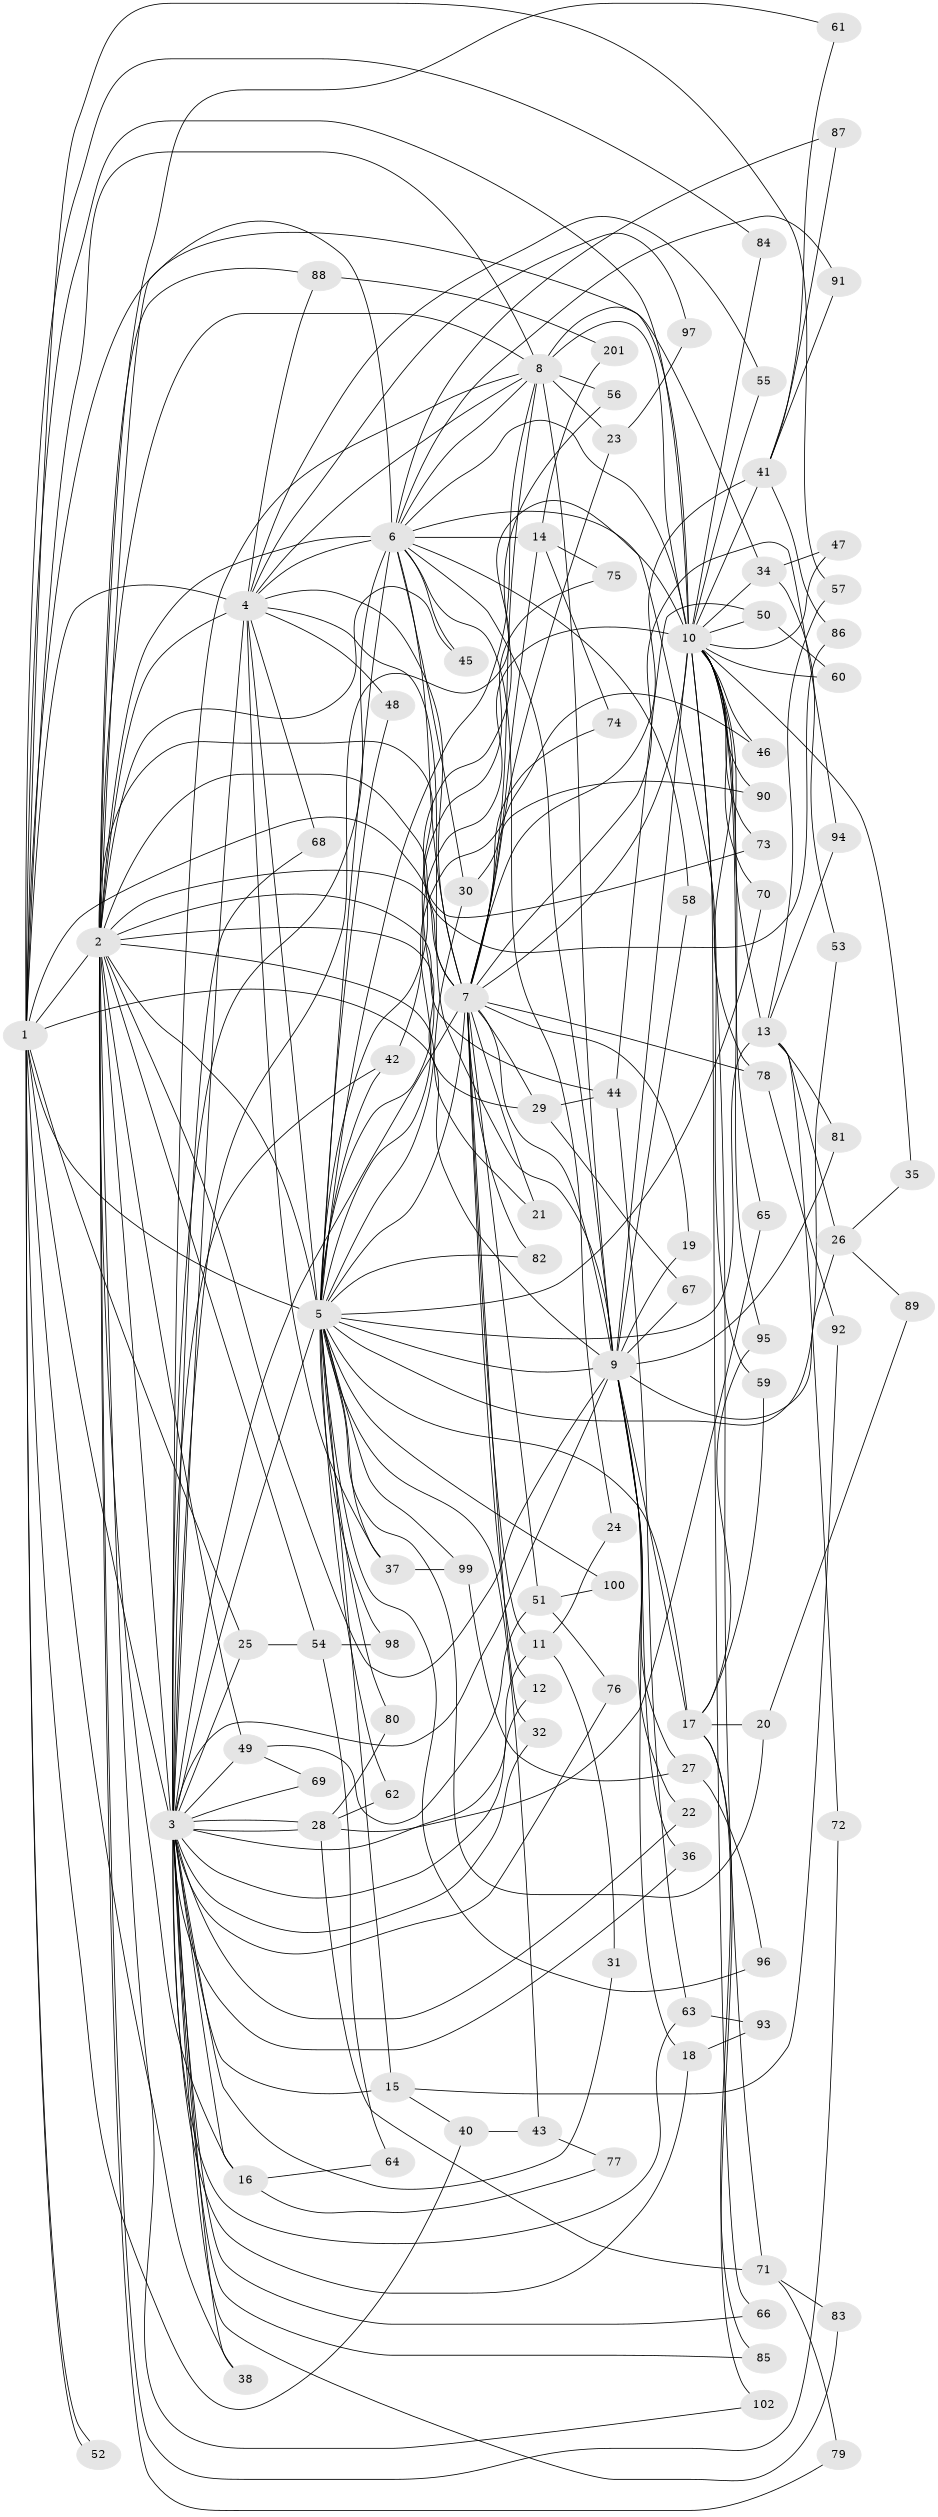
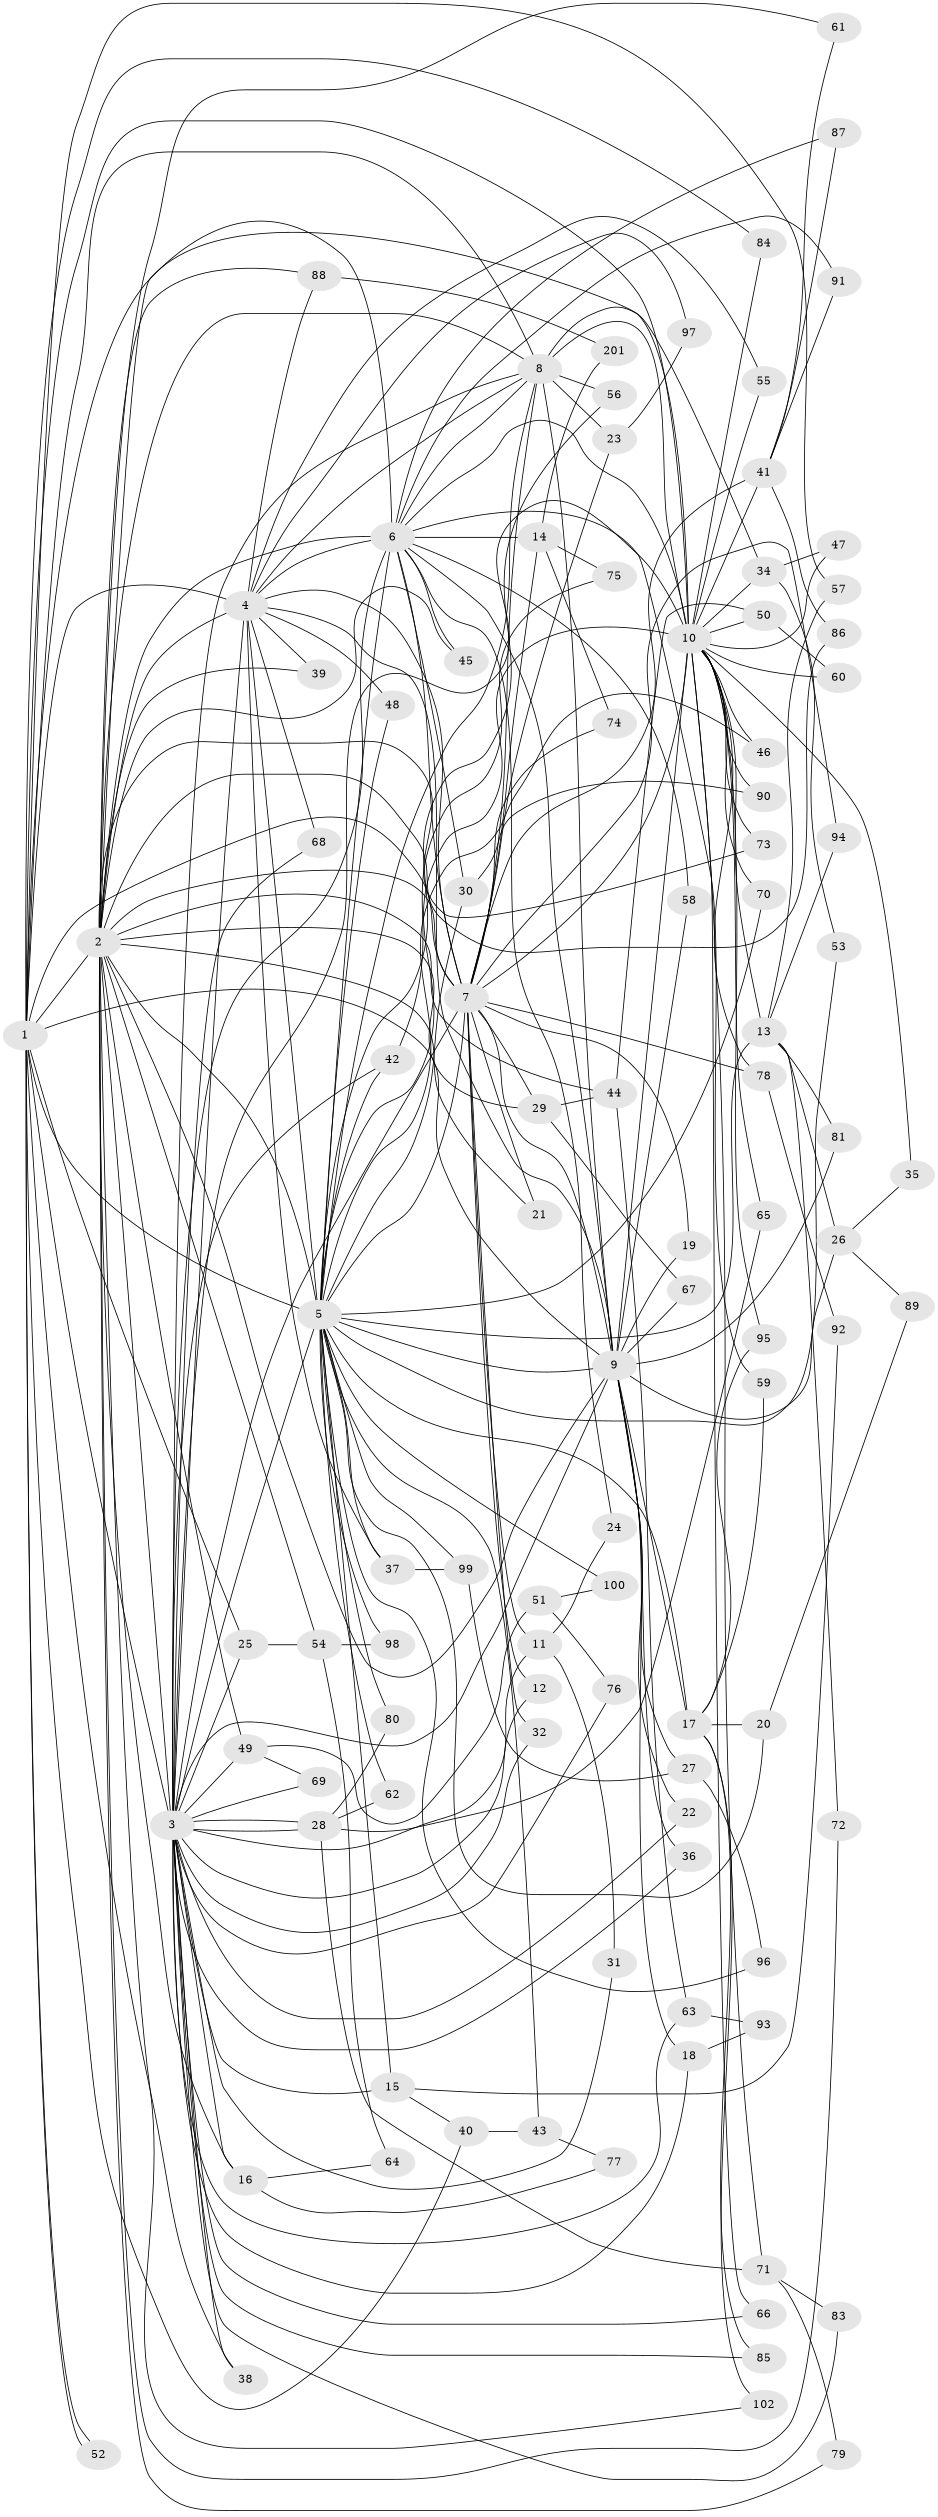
node "39": added
node "82": removed
edge "7" -- "51": removed
